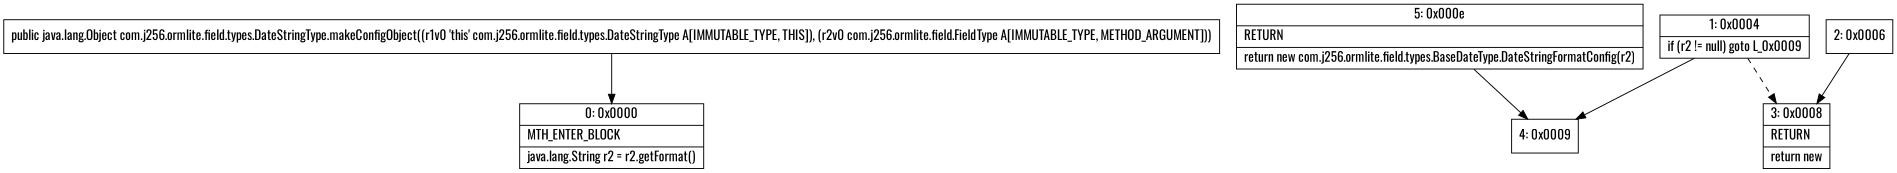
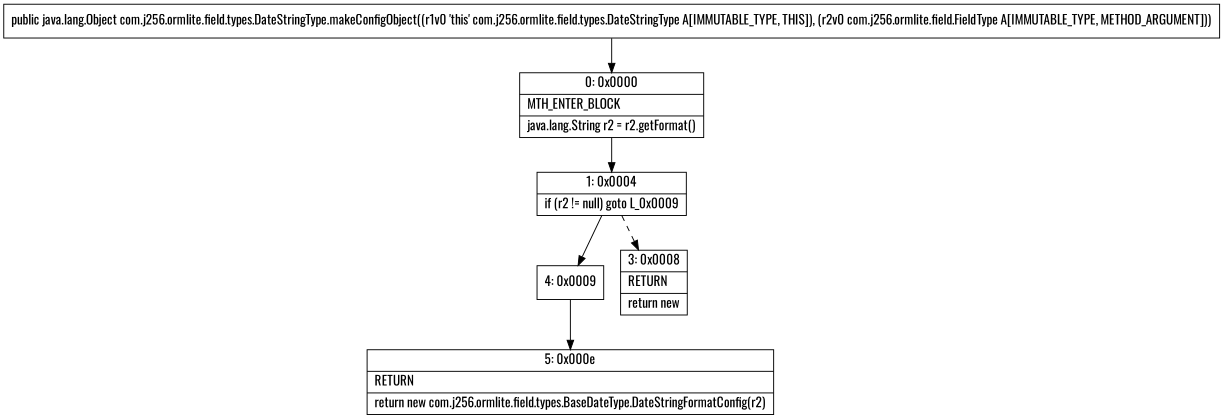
node "2: 0x0006": removed
edge "5: 0x000e" -> "4: 0x0009": reversed
edge "0: 0x0000" -> "1: 0x0004": added
